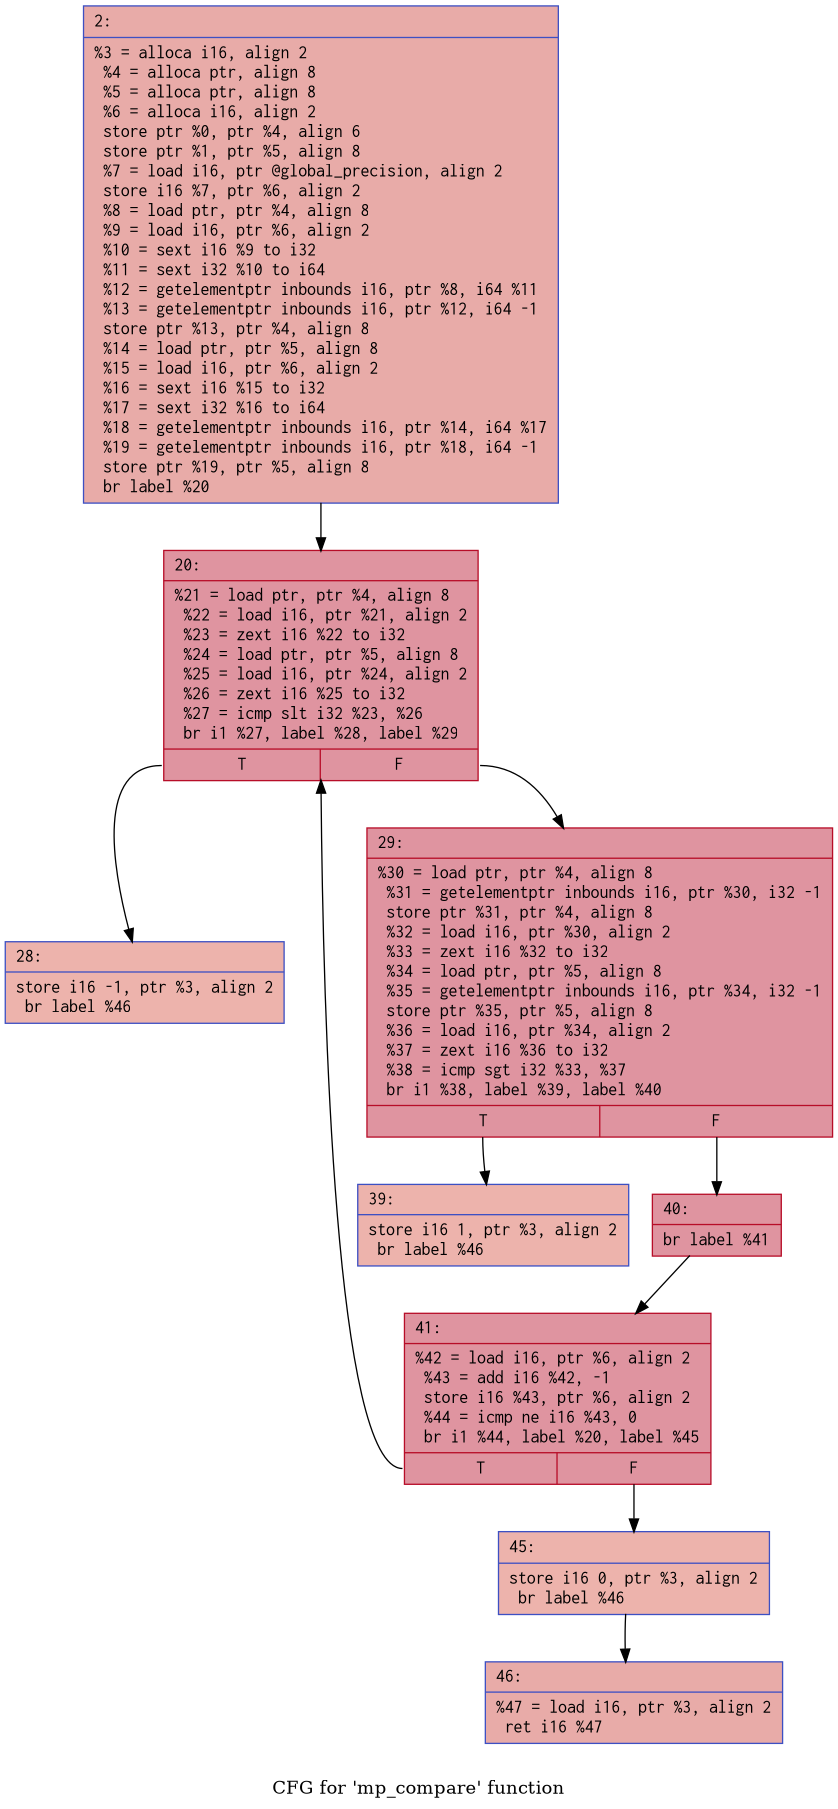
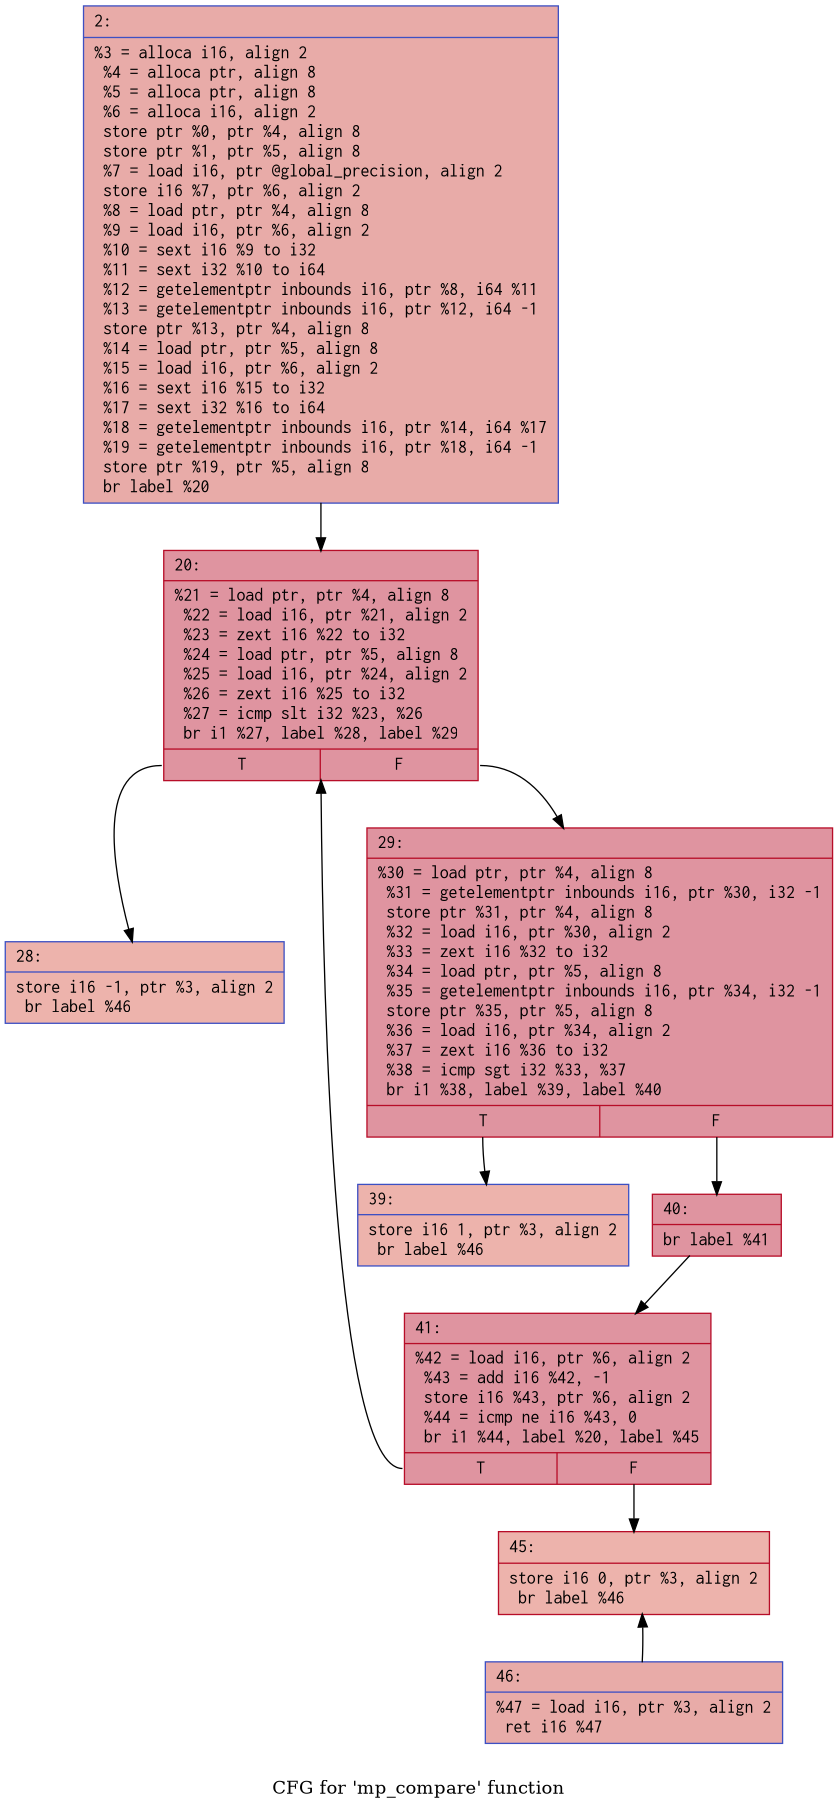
node "2:": text "store ptr %0, ptr %4, align 6" -> "store ptr %0, ptr %4, align 8"
node "45:": color #3d50c3ff -> #b70d28ff
edge "45:" -> "46:": reversed
